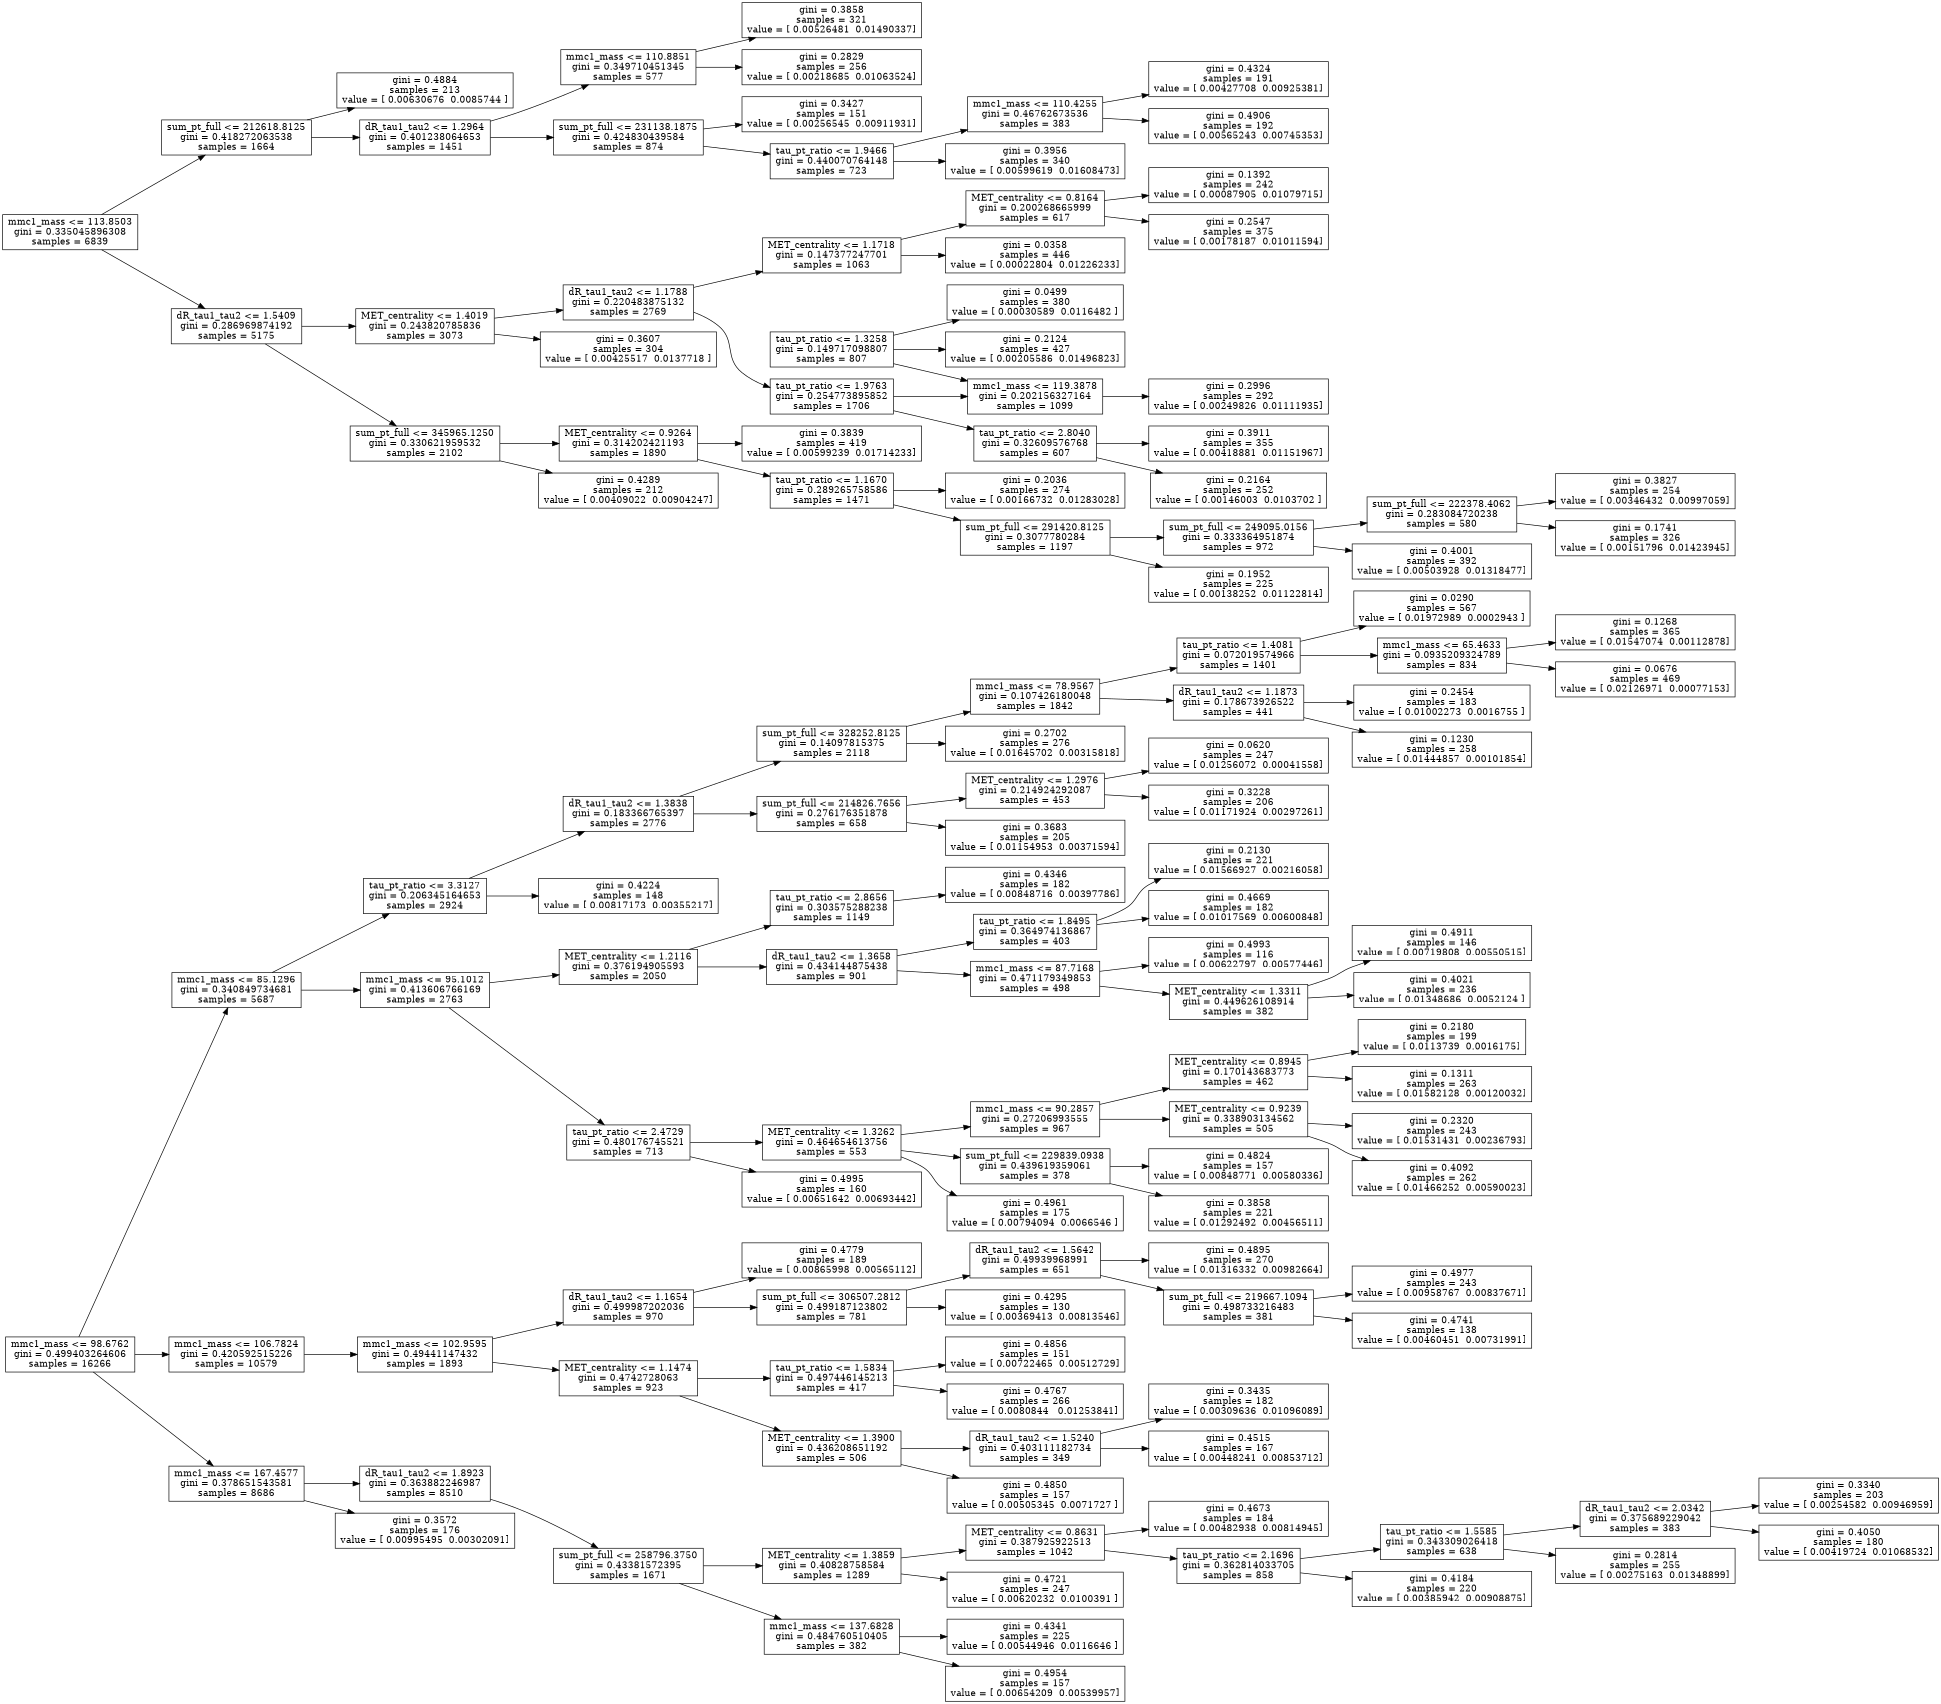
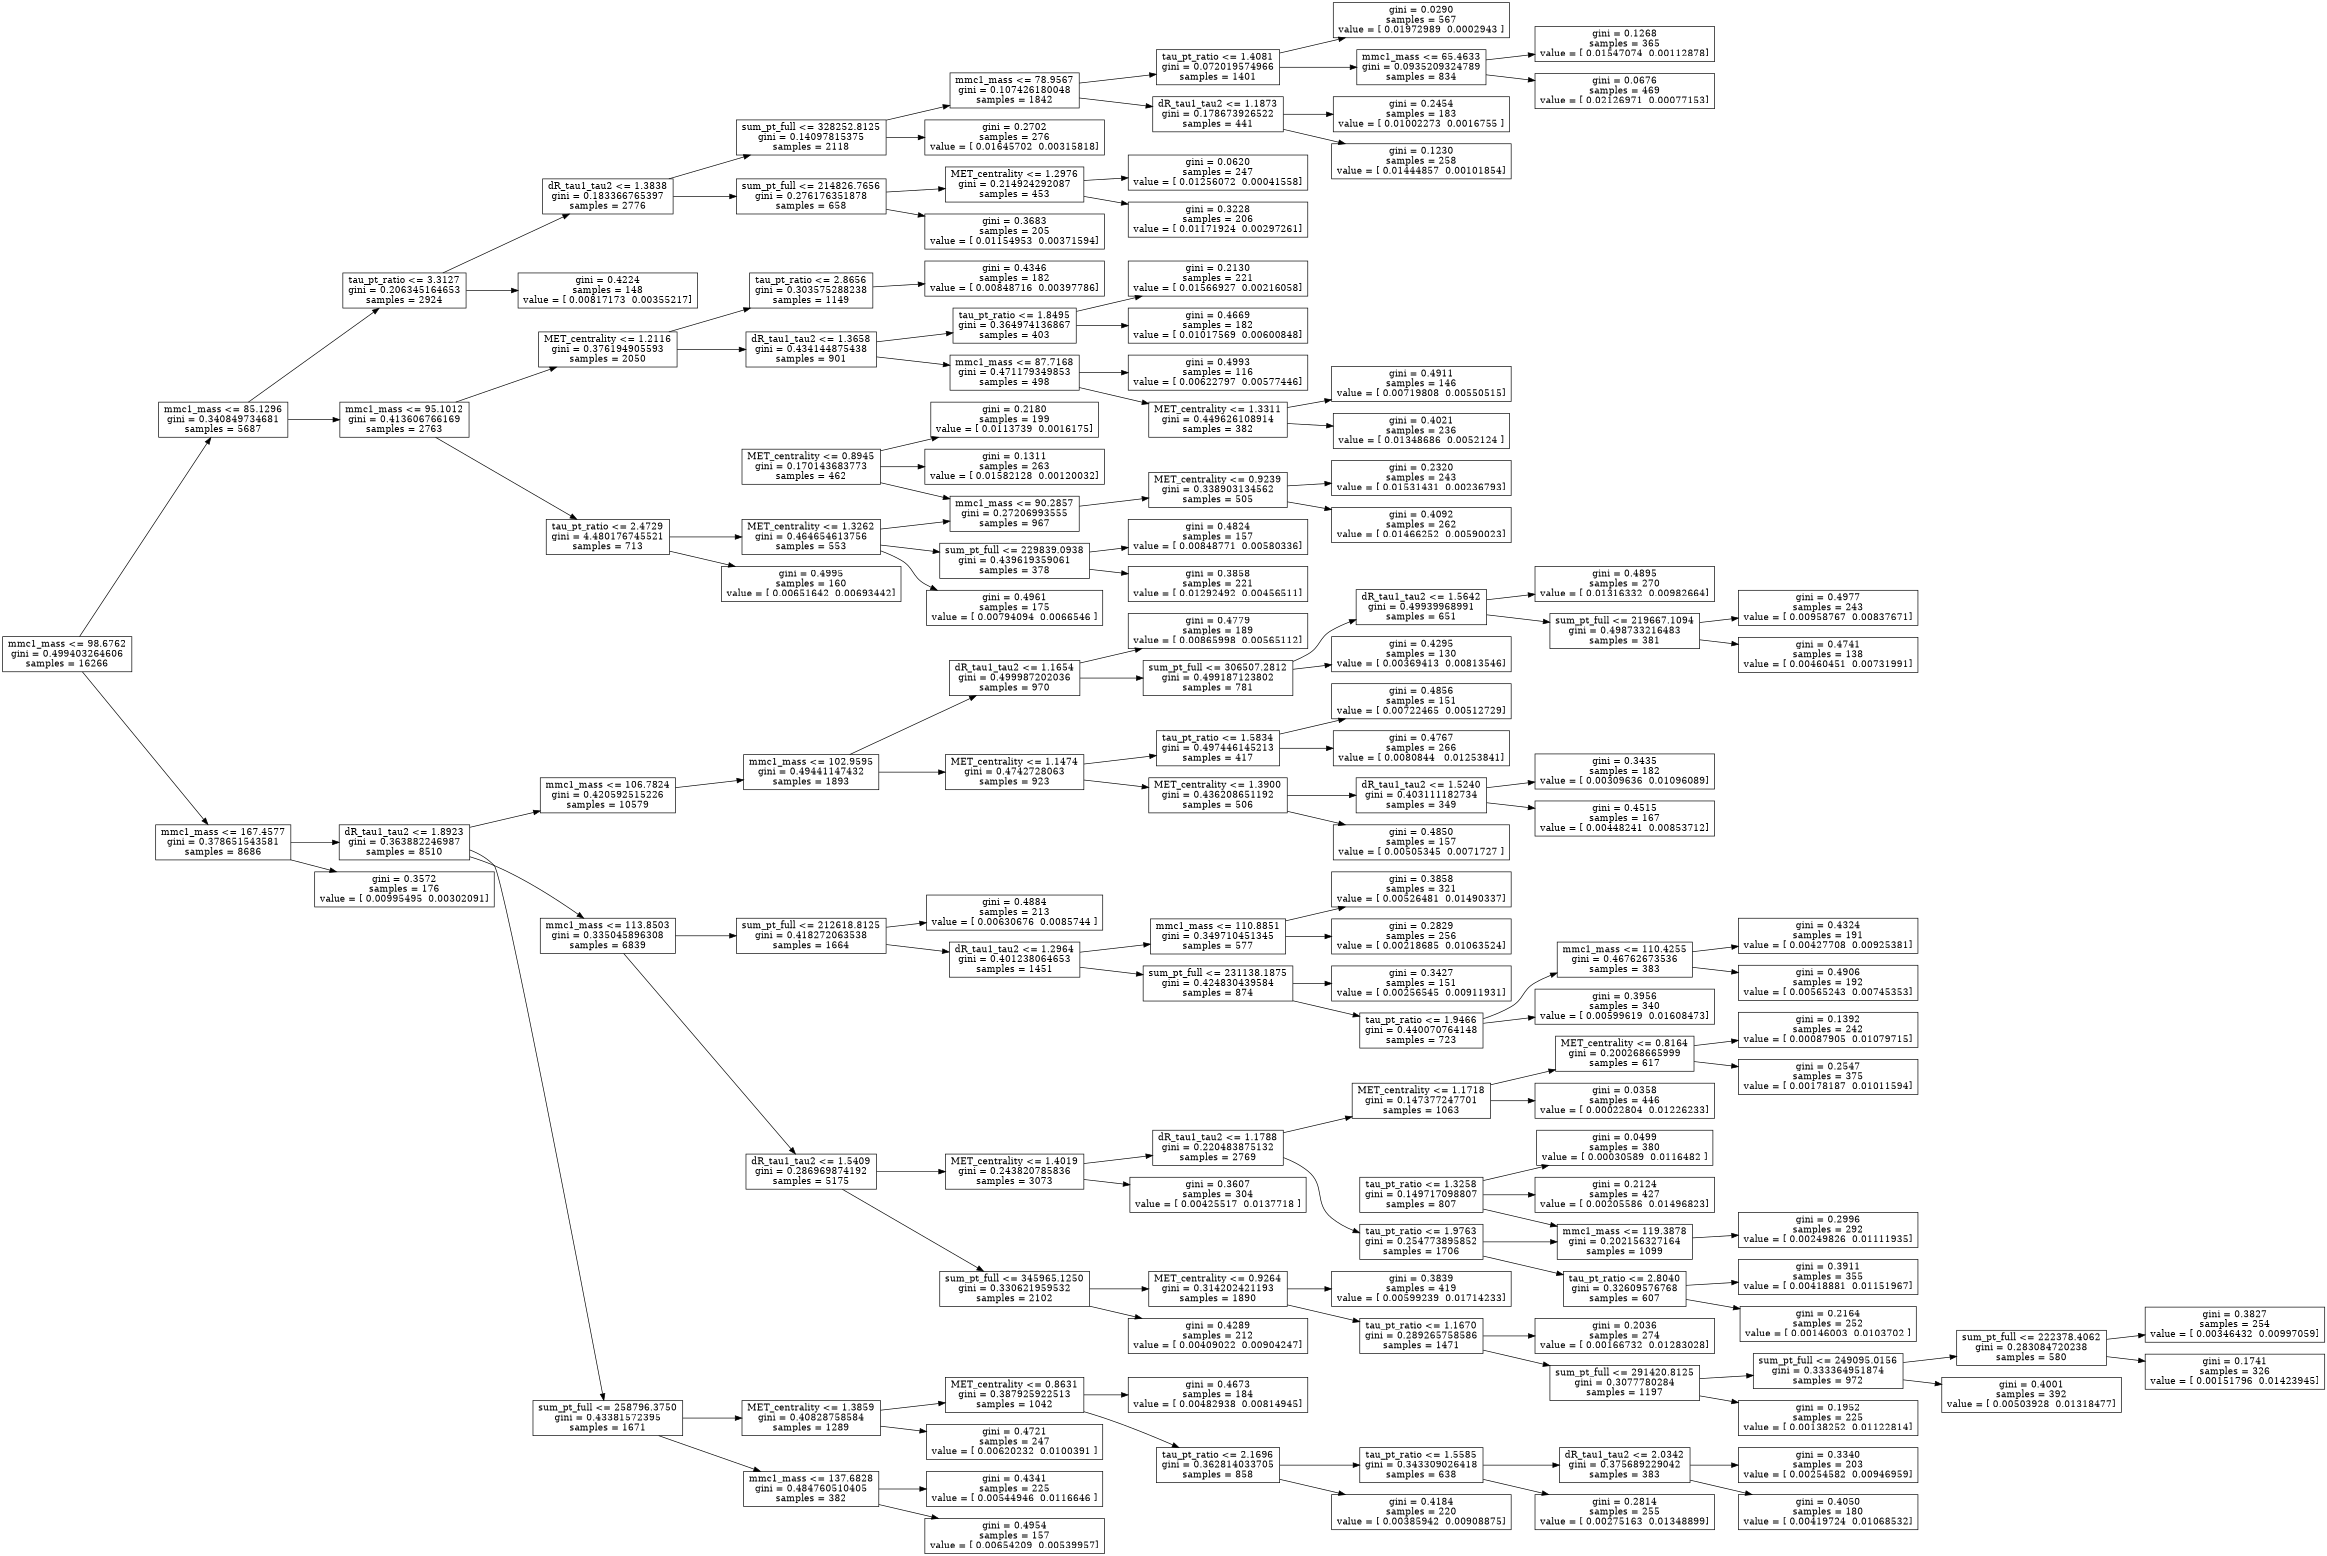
edge "dR_tau1_tau2 <= 1.8923 gini = 0.363882246987 samples = 8510" -> "mmc1_mass <= 113.8503 gini = 0.335045896308 samples = 6839": added
edge "mmc1_mass <= 90.2857 gini = 0.27206993555 samples = 967" -> "MET_centrality <= 0.8945 gini = 0.170143683773 samples = 462": reversed
node "tau_pt_ratio <= 2.4729 gini = 0.480176745521 samples = 713": label "tau_pt_ratio <= 2.4729 gini = 0.480176745521 samples = 713" -> "tau_pt_ratio <= 2.4729 gini = 4.480176745521 samples = 713"
edge "mmc1_mass <= 98.6762 gini = 0.499403264606 samples = 16266" -> "mmc1_mass <= 106.7824 gini = 0.420592515226 samples = 10579": now "dR_tau1_tau2 <= 1.8923 gini = 0.363882246987 samples = 8510" -> "mmc1_mass <= 106.7824 gini = 0.420592515226 samples = 10579"
